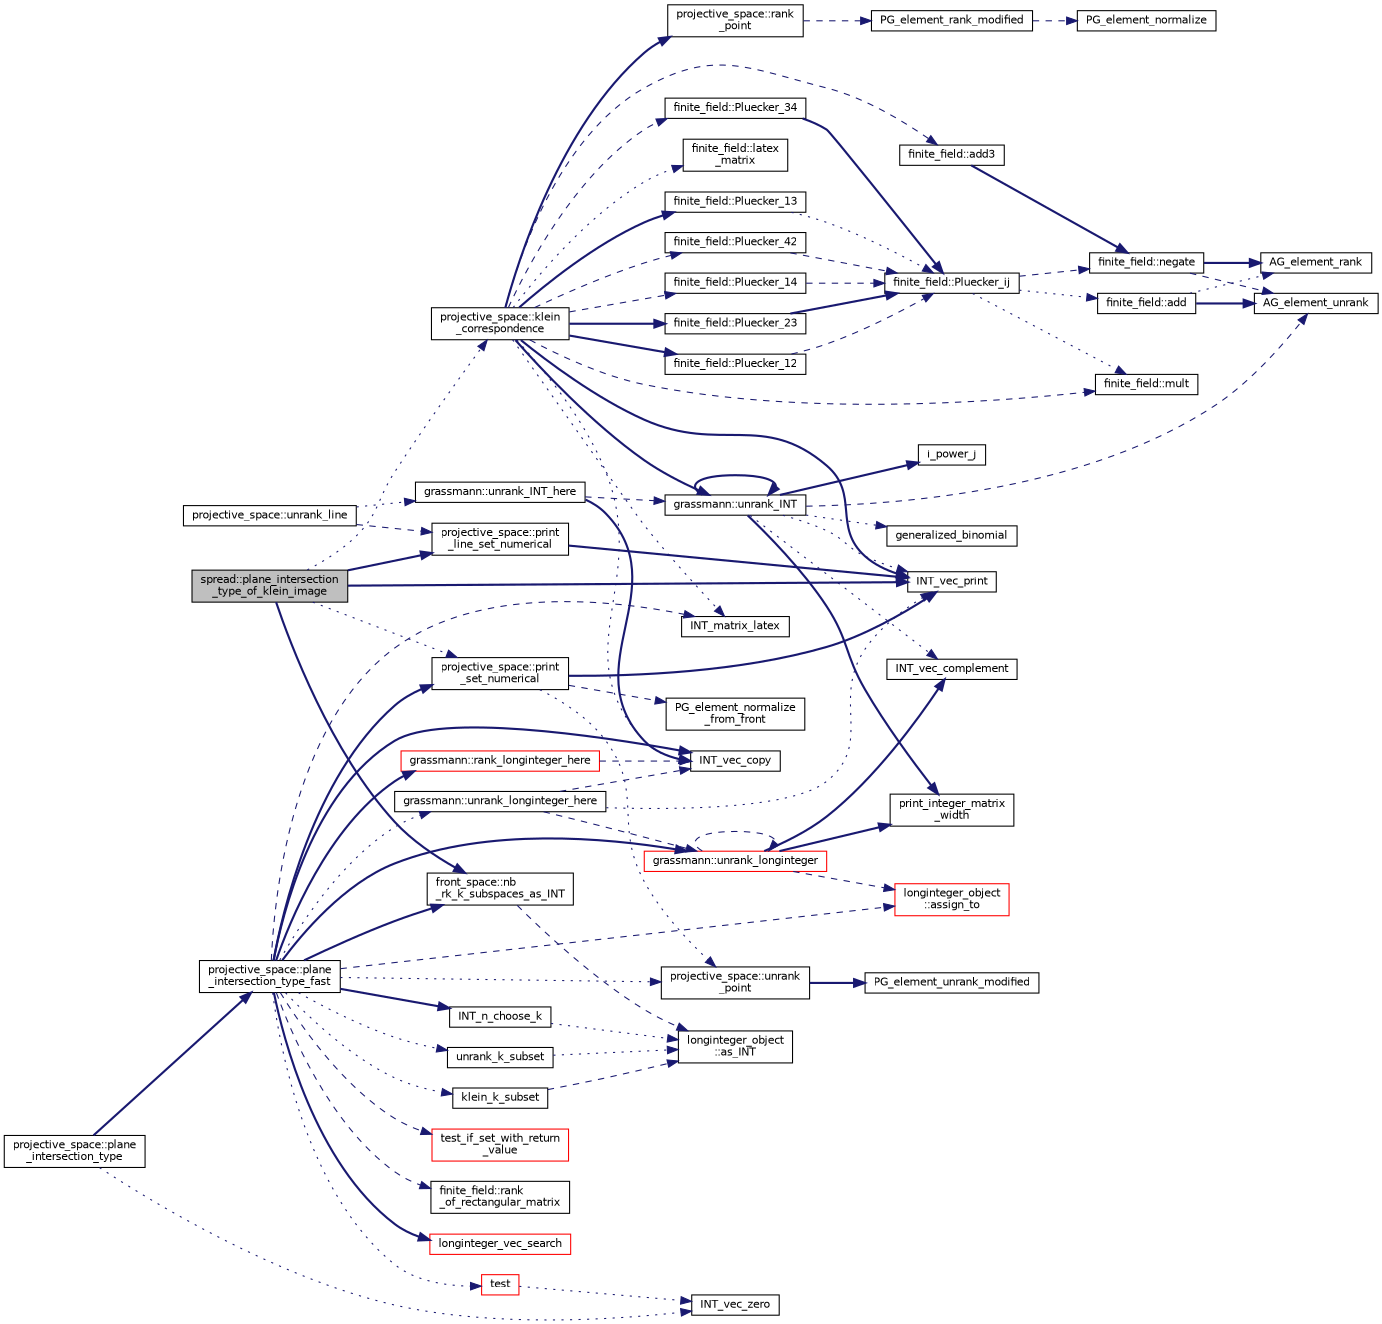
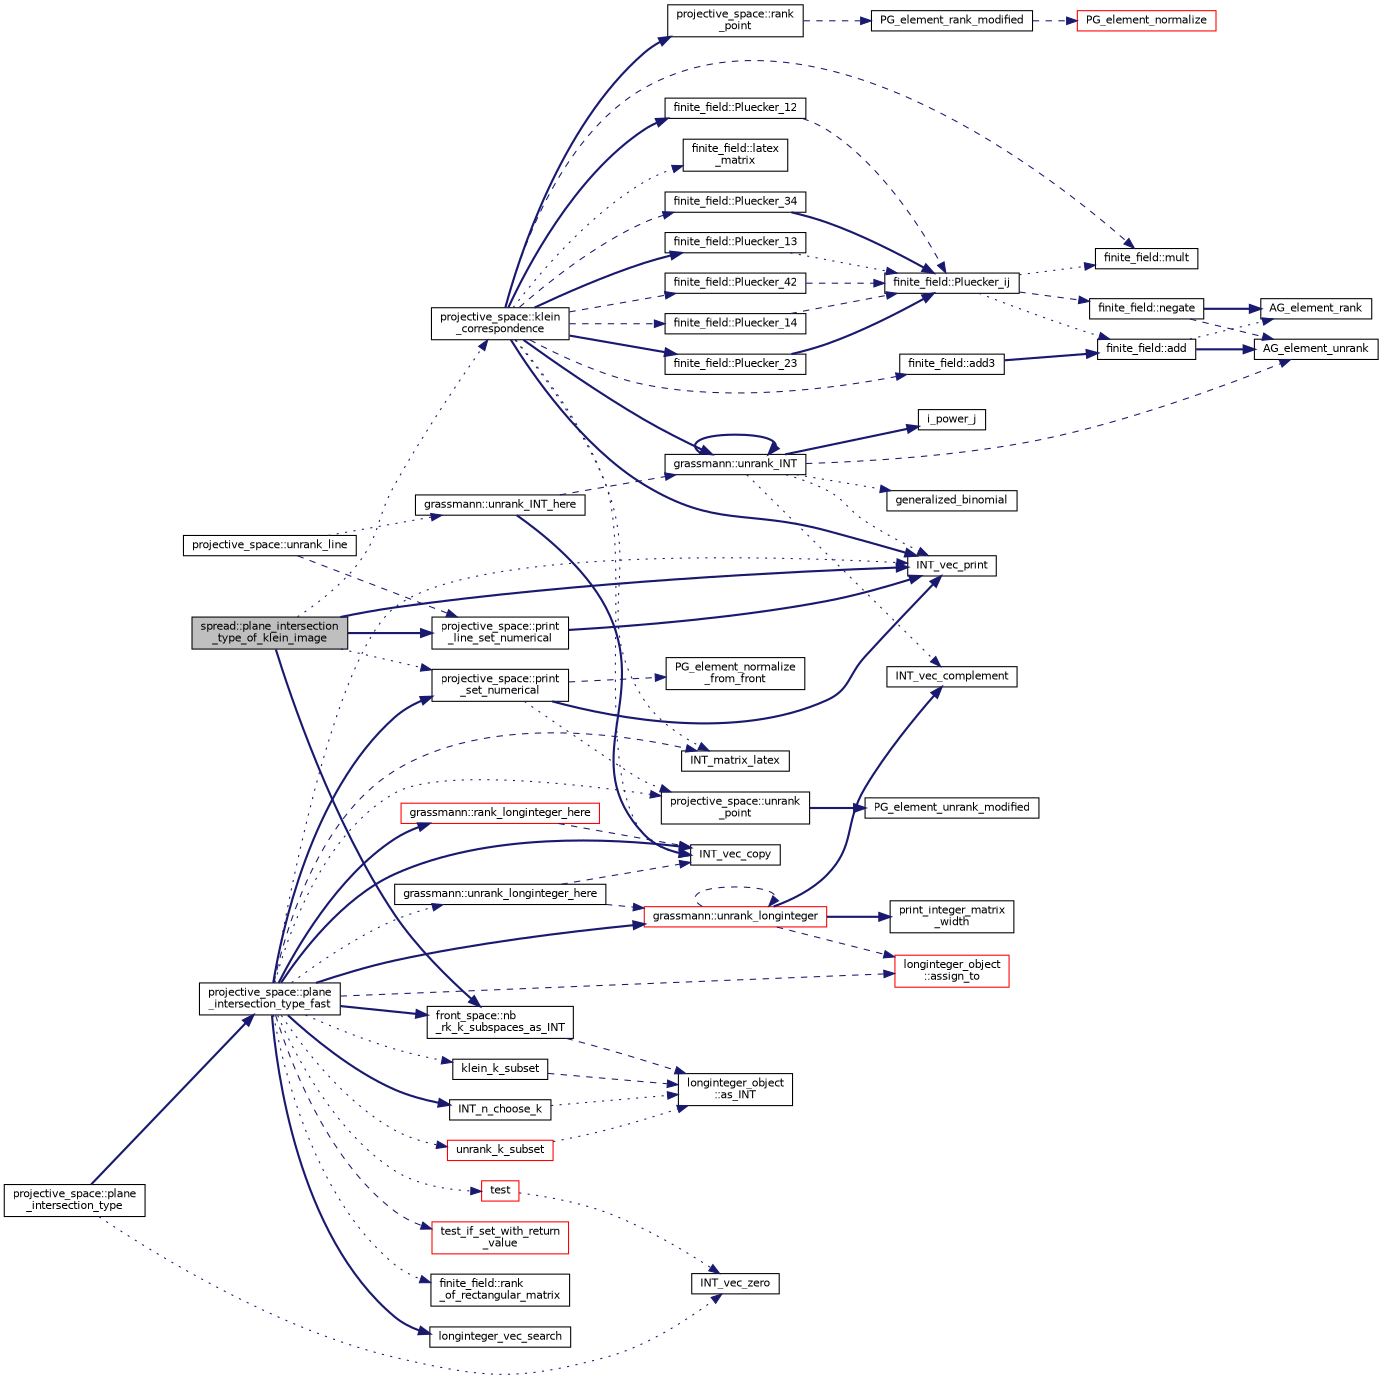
node "PG_element_normalize": color black -> red
edge "finite_field::add3" -> "finite_field::negate": now "finite_field::add3" -> "finite_field::add"
edge "grassmann::unrank_INT" -> "print_integer_matrix _width": removed
edge "grassmann::unrank_longinteger_here" -> "INT_vec_print": now "projective_space::plane _intersection_type_fast" -> "INT_vec_print"
node "unrank_k_subset": color black -> red
edge "projective_space::plane _intersection_type_fast" -> "finite_field::rank _of_rectangular_matrix": style dashed -> dotted
node "longinteger_vec_search": color red -> black
